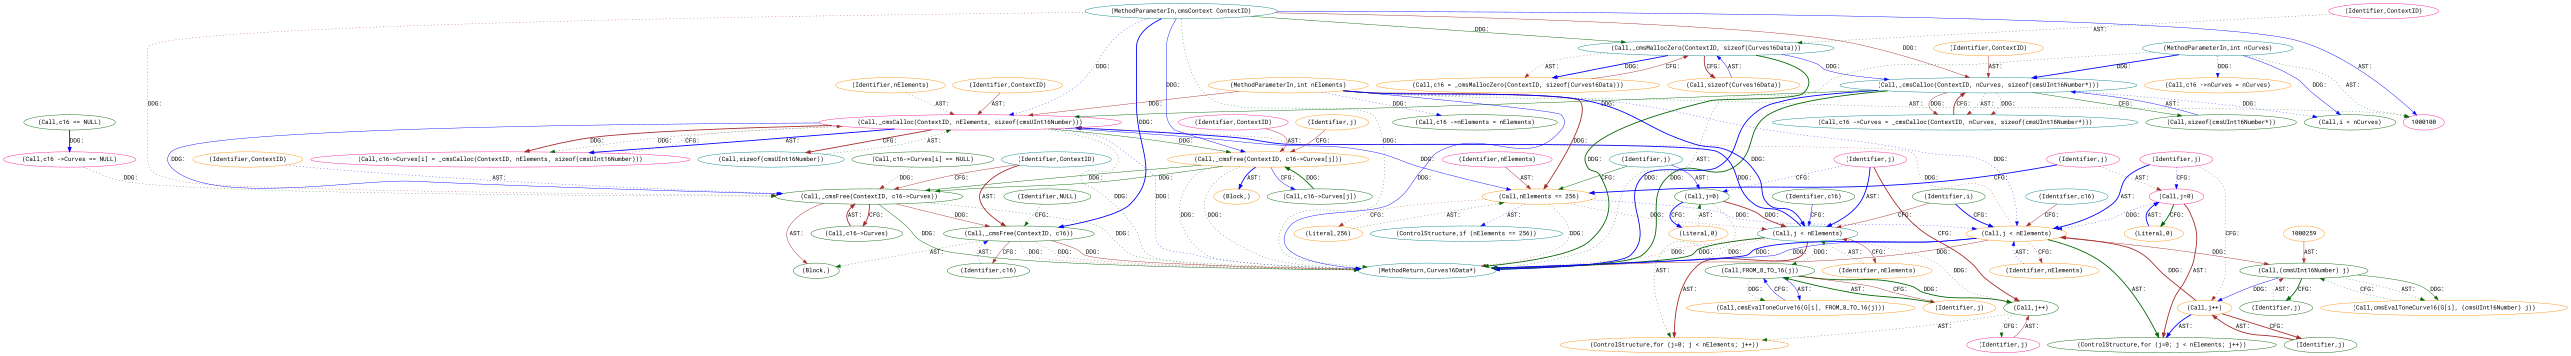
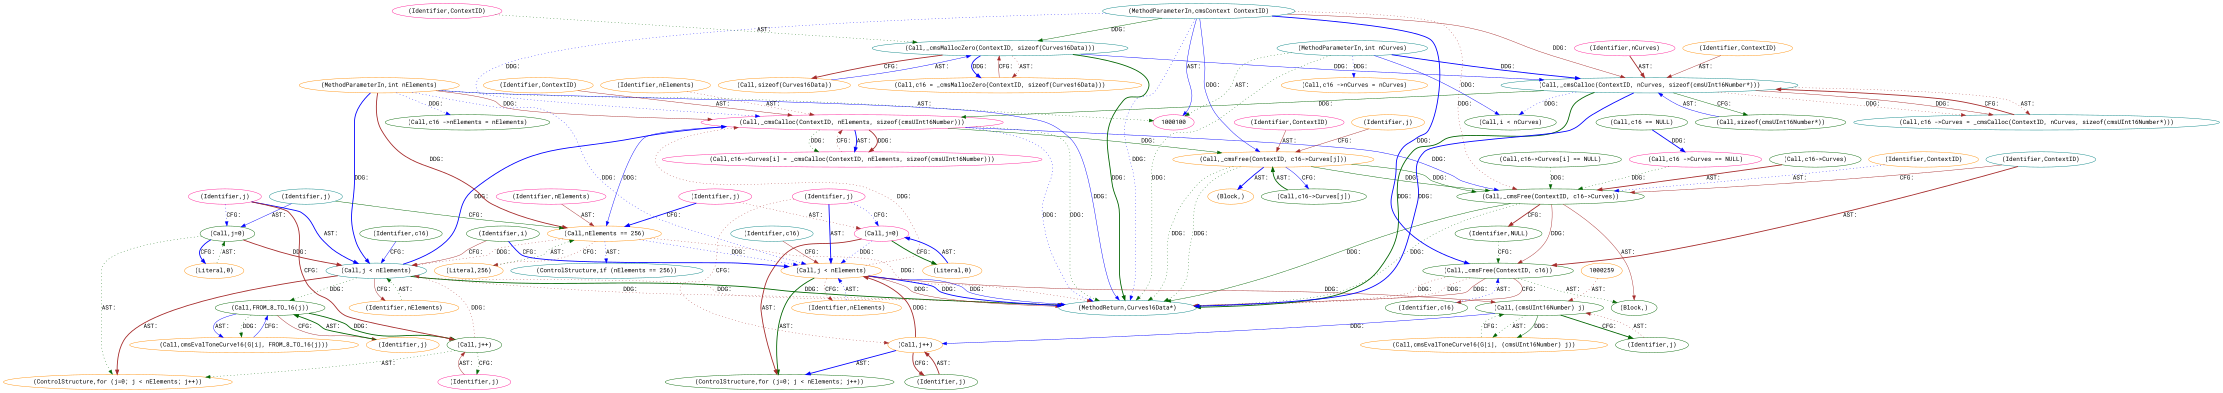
node "(Identifier,nCurves)": added
edge "(MethodParameterIn,cmsContext ContextID)" -> "(MethodReturn,Curves16Data*)": color darkgreen -> blue
node "(Call,sizeof(cmsUInt16Number))": removed
edge "(MethodParameterIn,int nCurves)" -> "(MethodReturn,Curves16Data*)": label "AST: " -> "DDG: "
edge "(Call,c16->Curves[i] == NULL)" -> "(Call,_cmsFree(ContextID, c16->Curves))": color brown -> darkgreen
edge "(Call,c16->Curves[j])" -> "(Call,_cmsFree(ContextID, c16->Curves[j]))": label "DDG: " -> "AST: "
edge "(Call,_cmsFree(ContextID, c16->Curves))" -> "(Call,c16->Curves)": now "(Call,_cmsFree(ContextID, c16->Curves))" -> "(Identifier,NULL)"
edge "1000259" -> "(Call,(cmsUInt16Number) j)": style solid -> dotted
